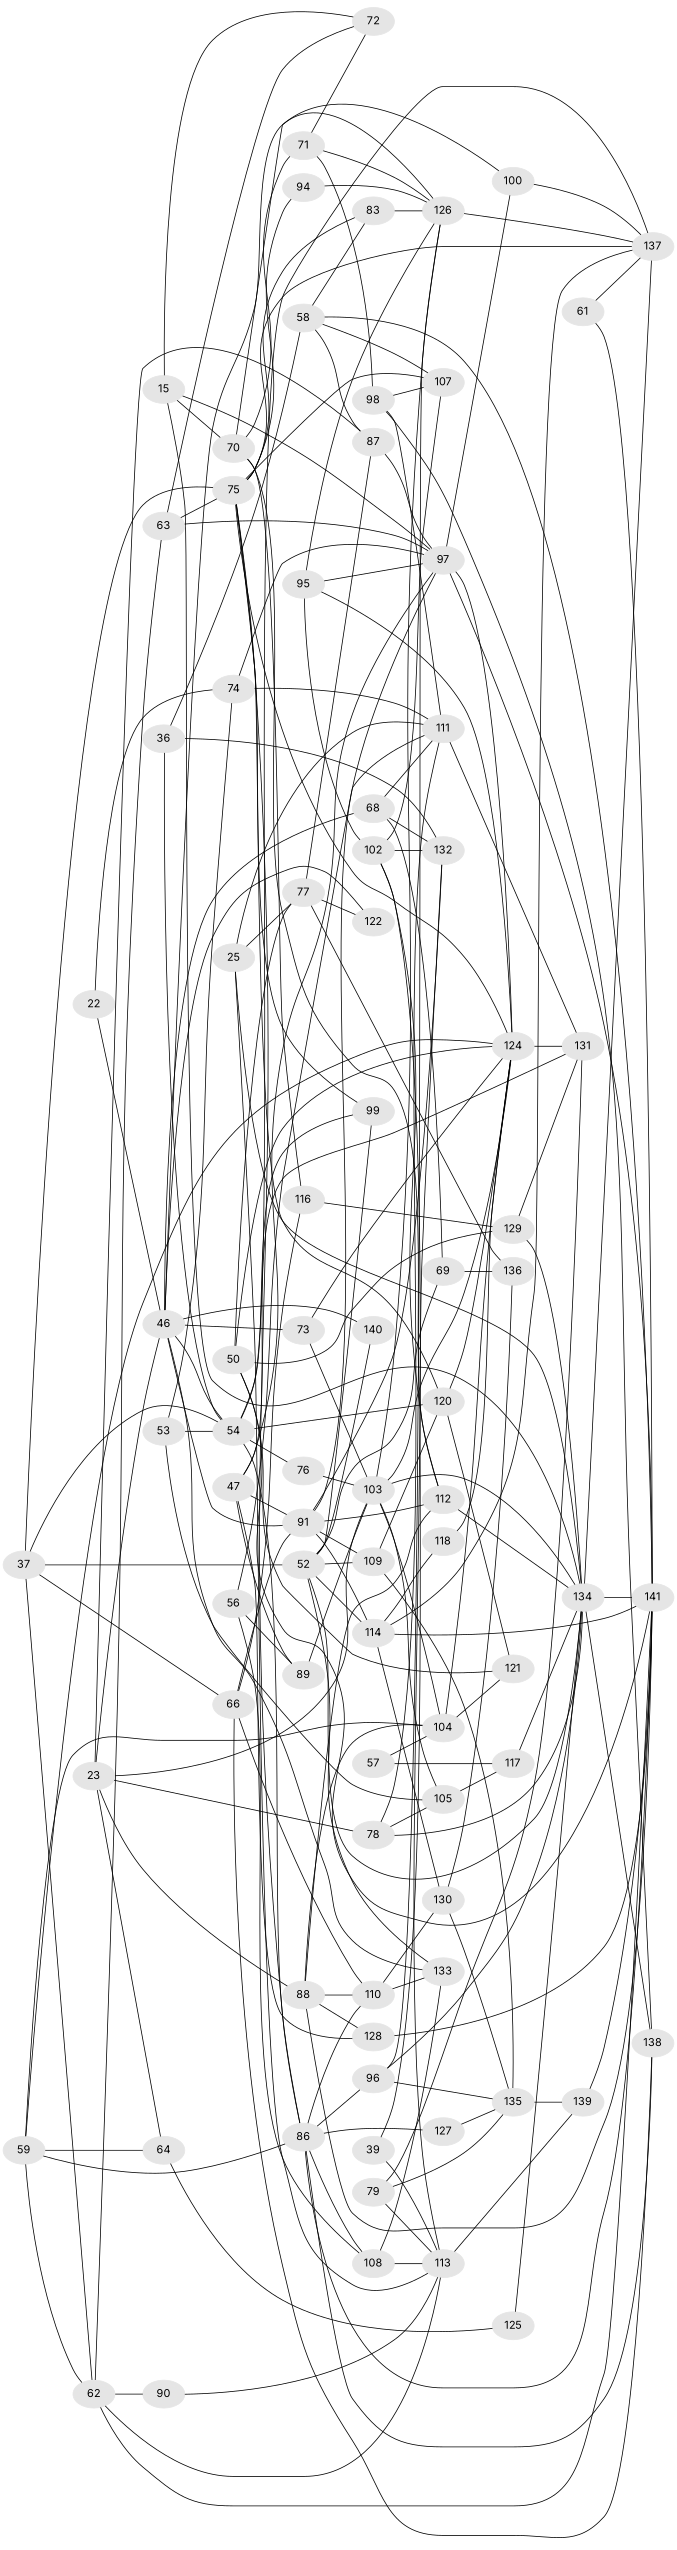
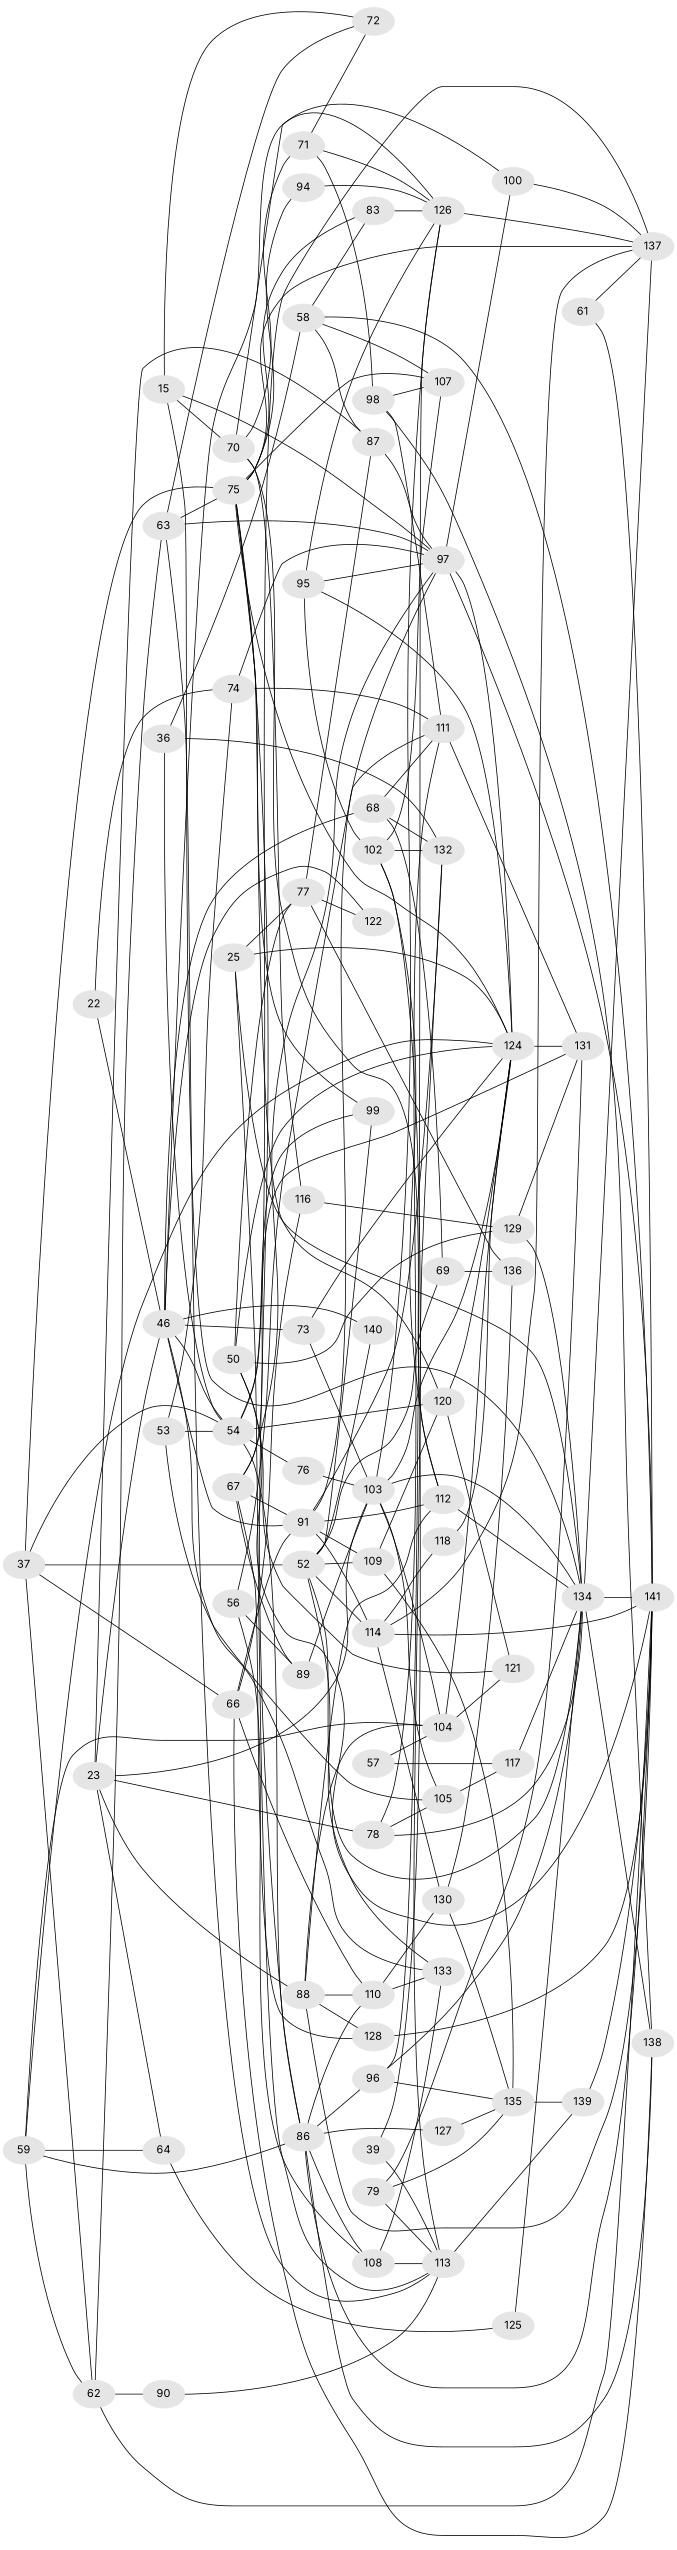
edge "111" -- "25": now "124" -- "25"
node "47": label "47" -> "67"
edge "113" -- "62": now "113" -- "63"
